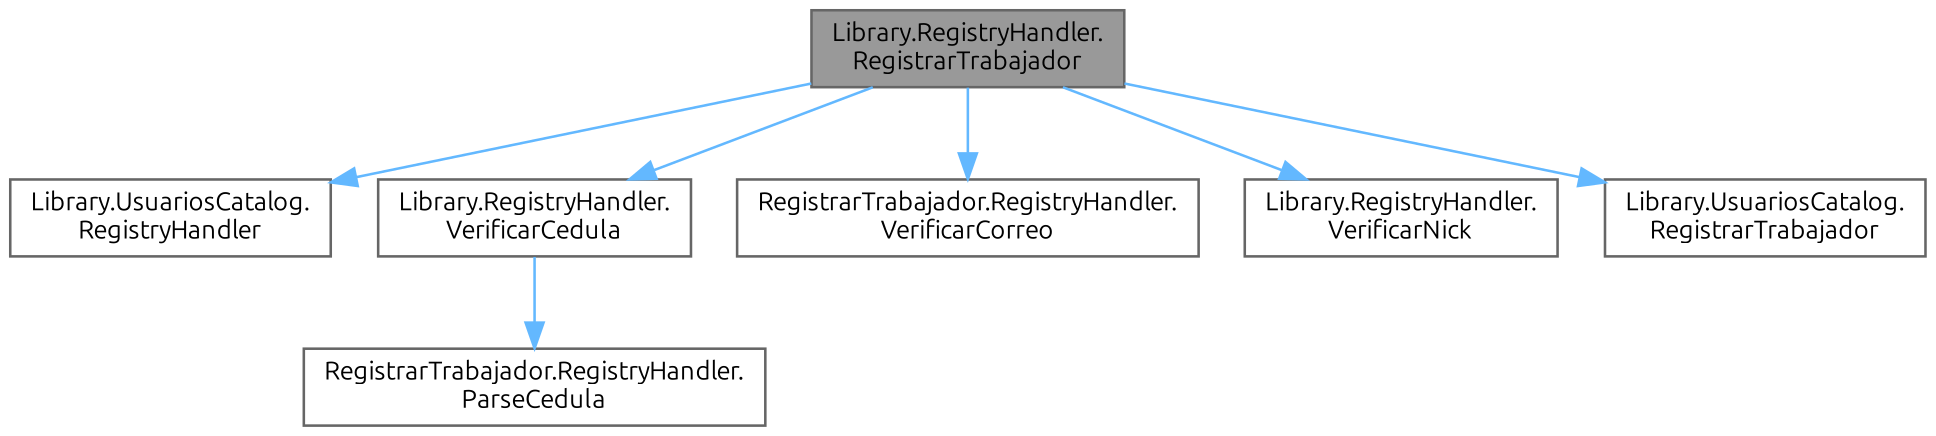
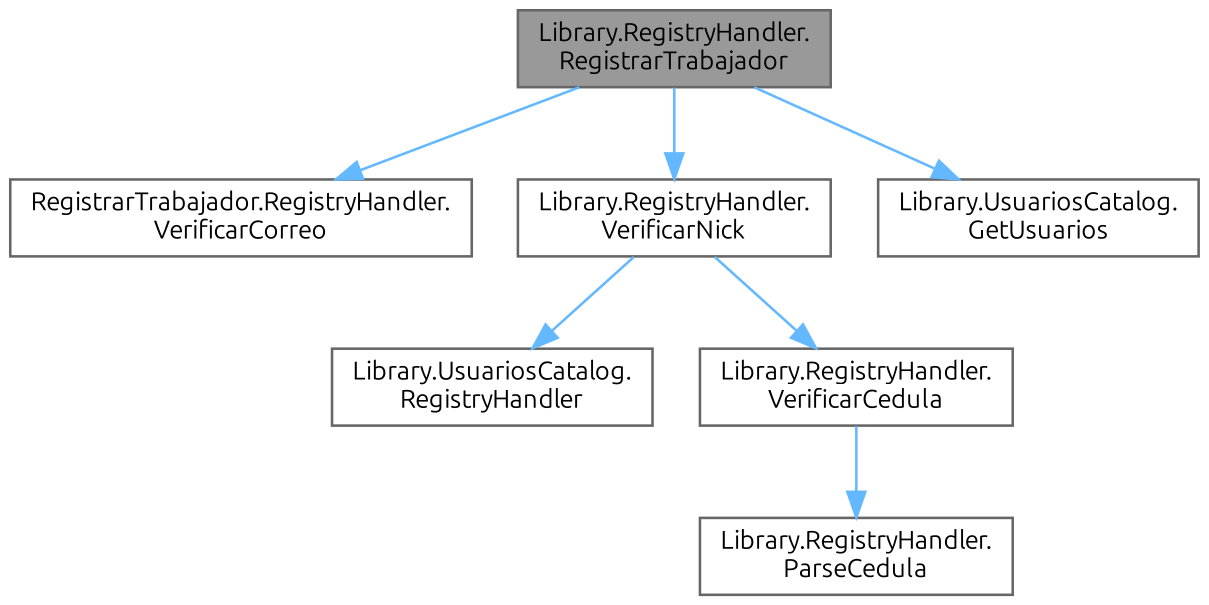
edge "Library.RegistryHandler. RegistrarTrabajador" -> "Library.RegistryHandler. VerificarCedula": now "Library.RegistryHandler. VerificarNick" -> "Library.RegistryHandler. VerificarCedula"
edge "Library.RegistryHandler. RegistrarTrabajador" -> "Library.UsuariosCatalog. RegistryHandler": now "Library.RegistryHandler. VerificarNick" -> "Library.UsuariosCatalog. RegistryHandler"
node "Library.UsuariosCatalog. RegistrarTrabajador": label "Library.UsuariosCatalog. RegistrarTrabajador" -> "Library.UsuariosCatalog. GetUsuarios"
node "RegistrarTrabajador.RegistryHandler. ParseCedula": label "RegistrarTrabajador.RegistryHandler. ParseCedula" -> "Library.RegistryHandler. ParseCedula"
